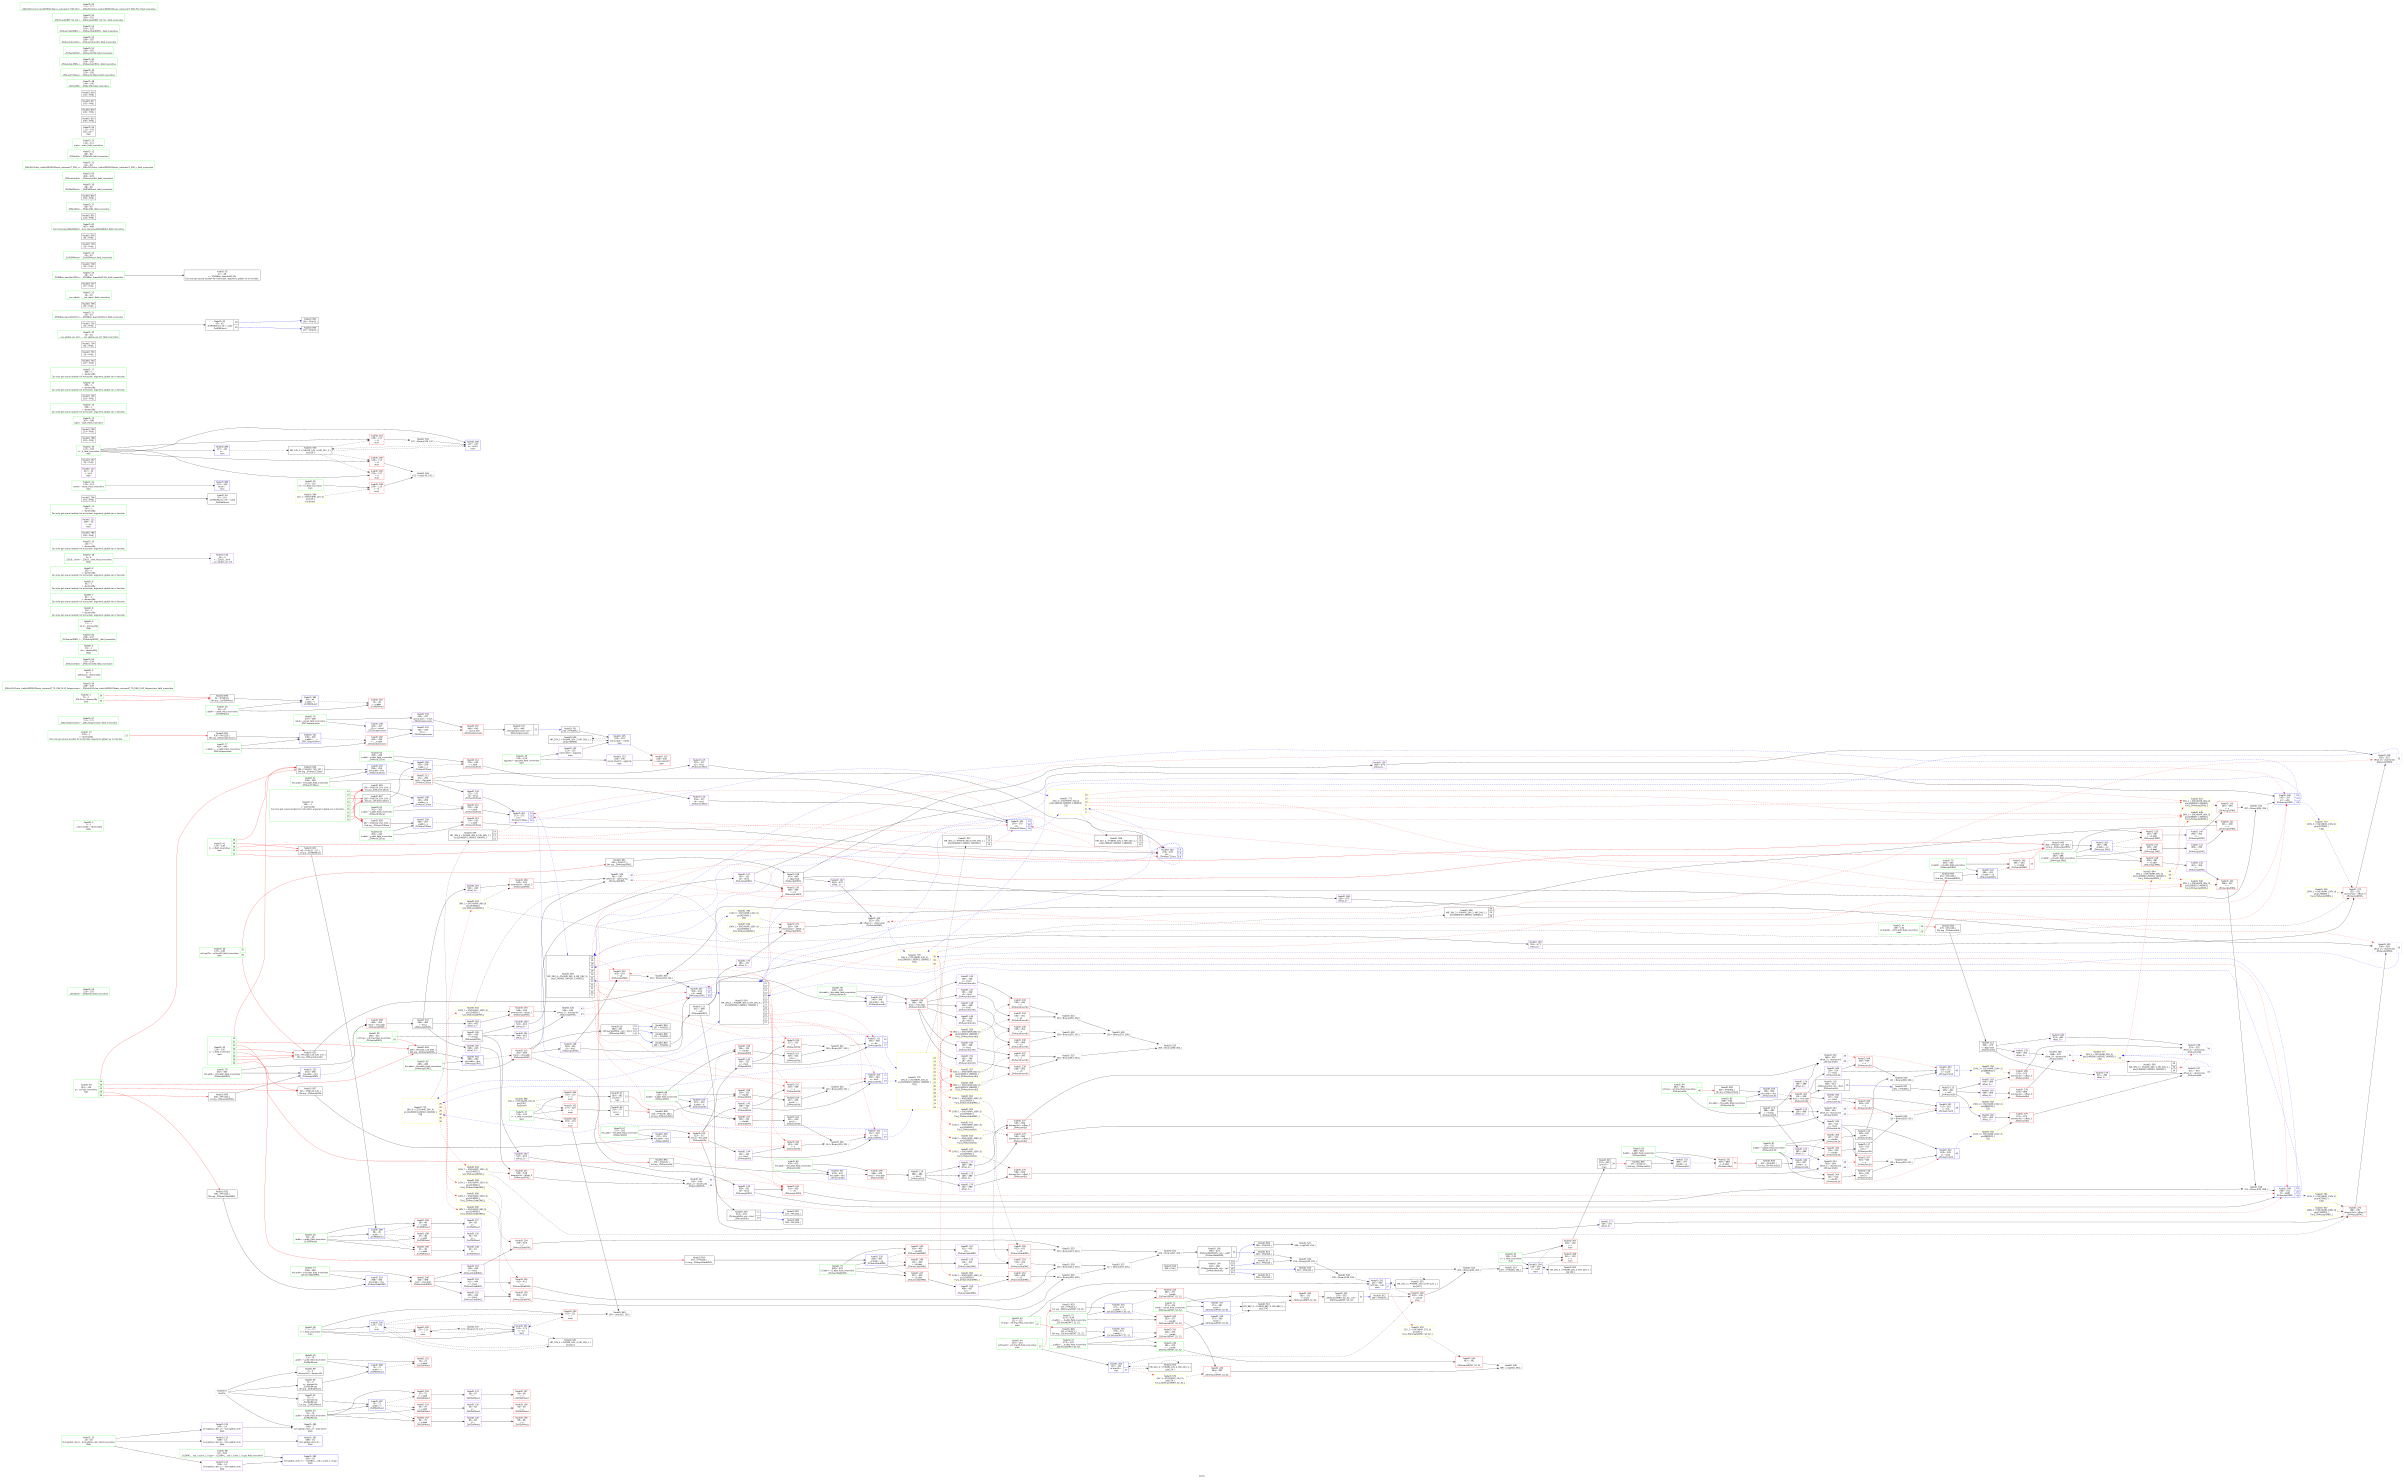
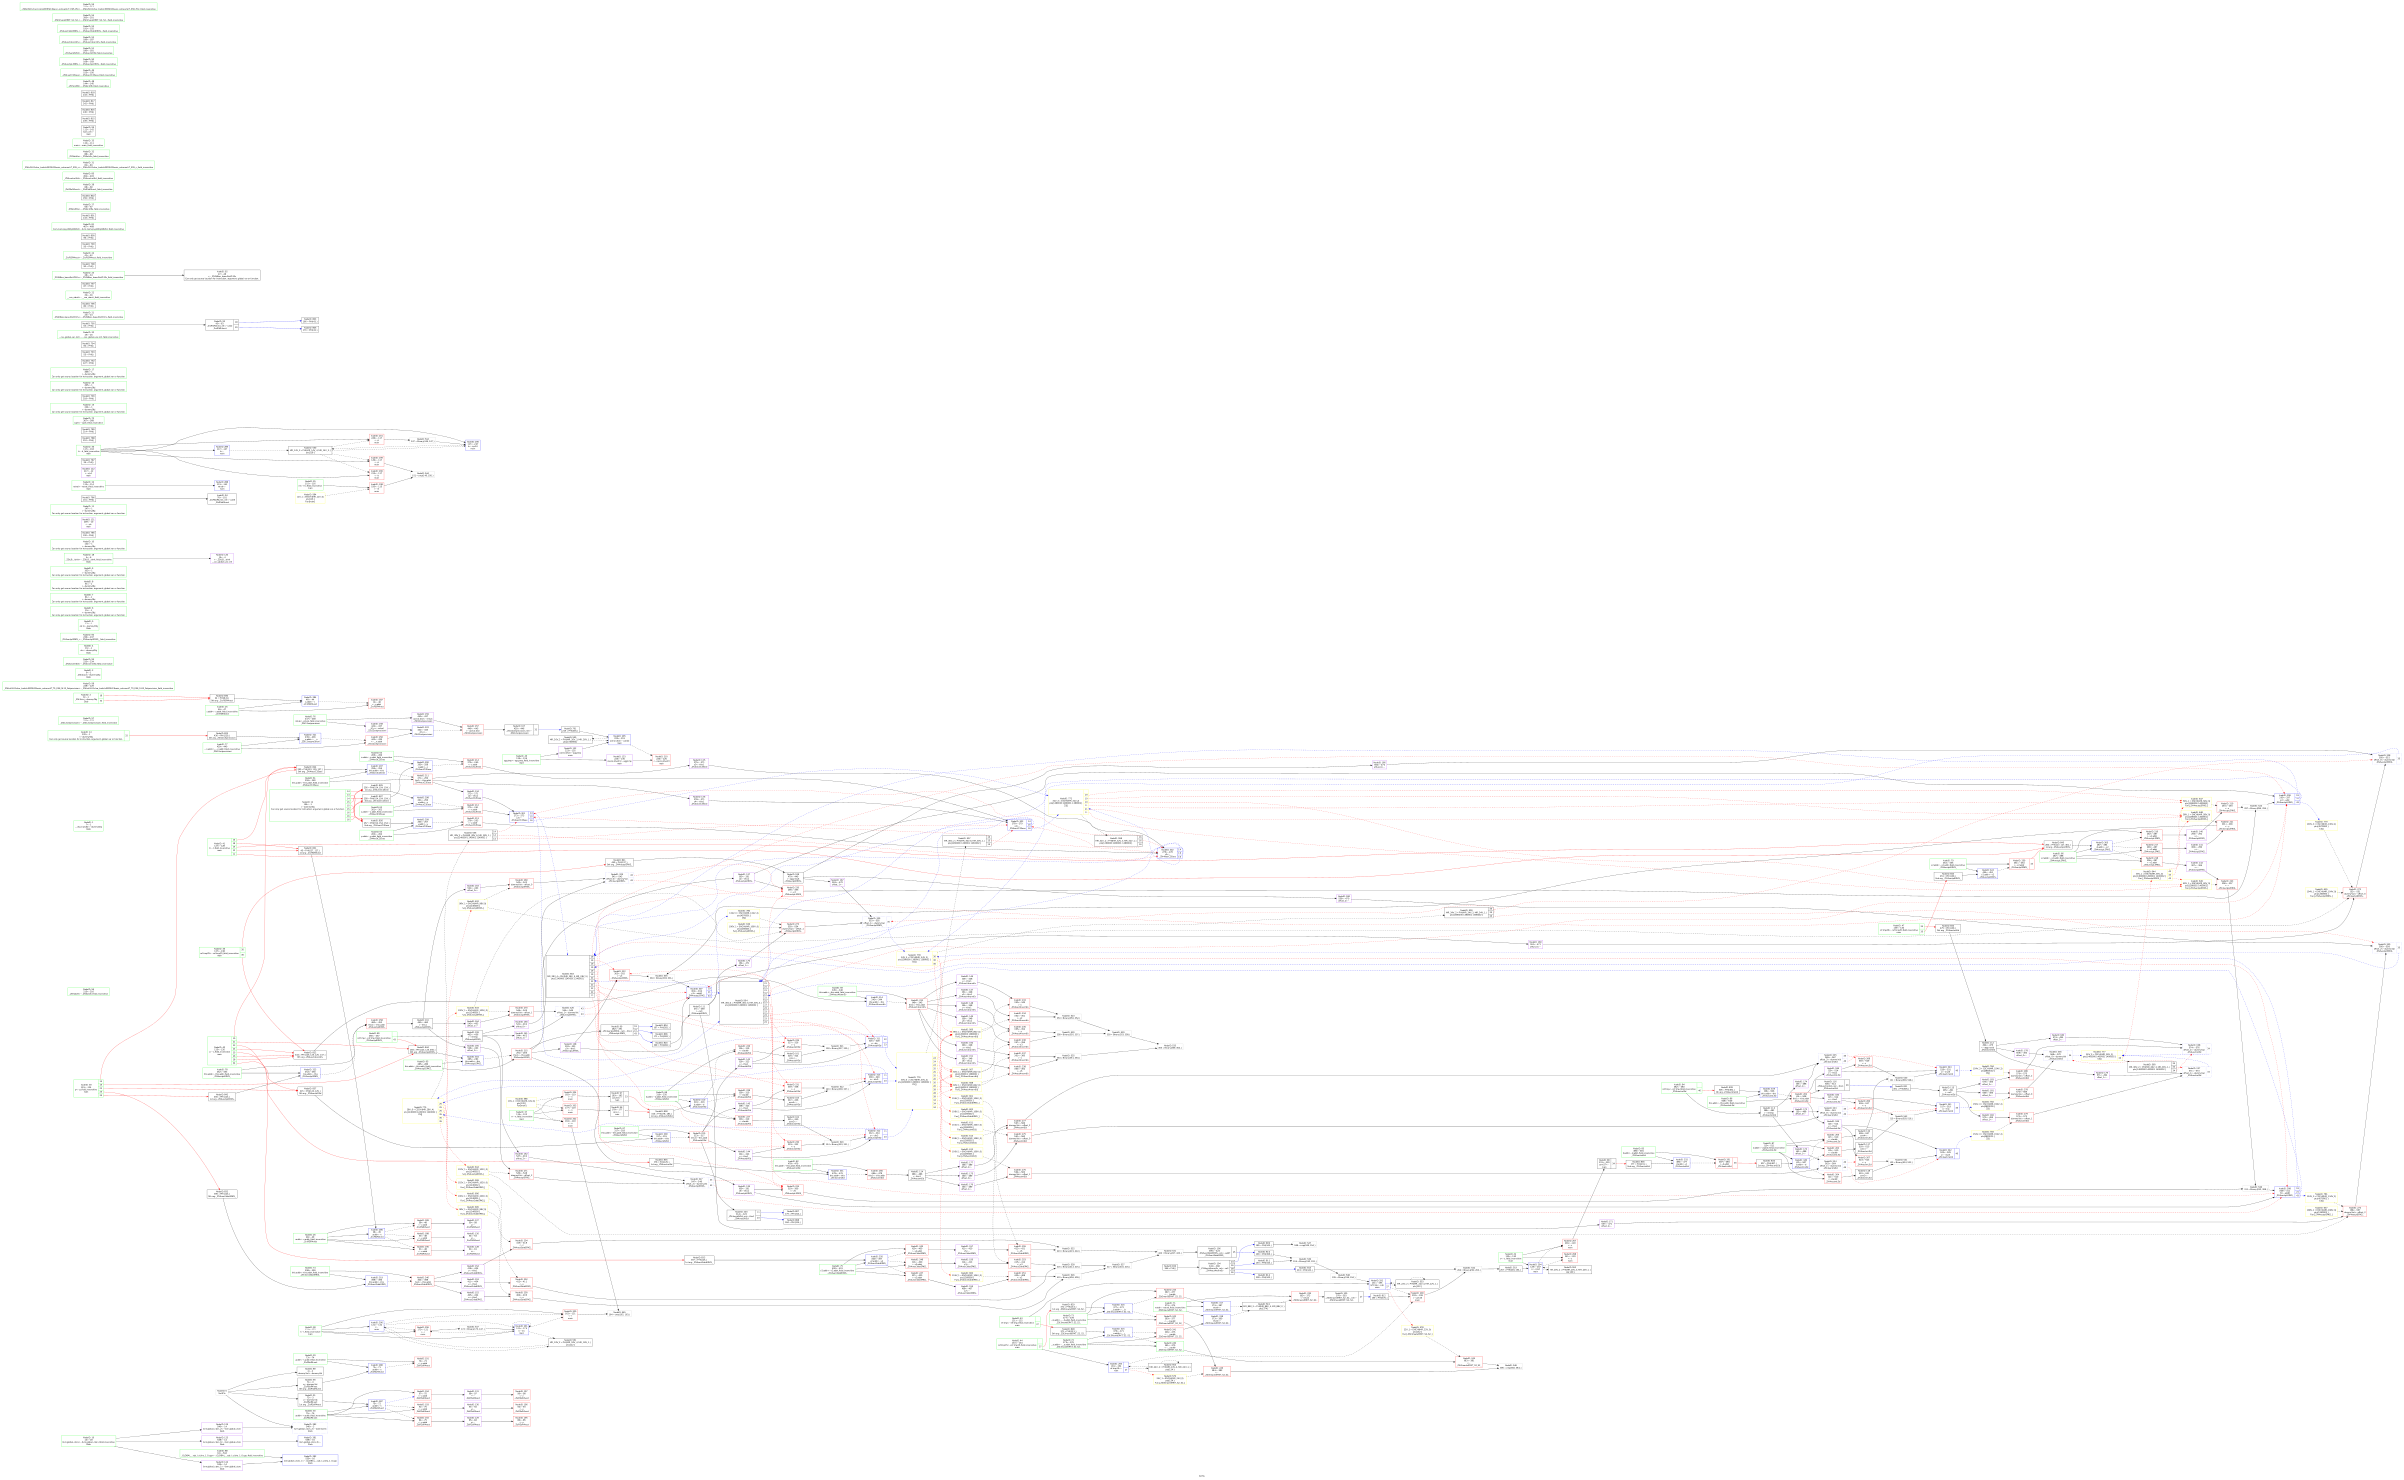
edge "NodeID: 287" -> "NodeID: 194": color black -> blue
